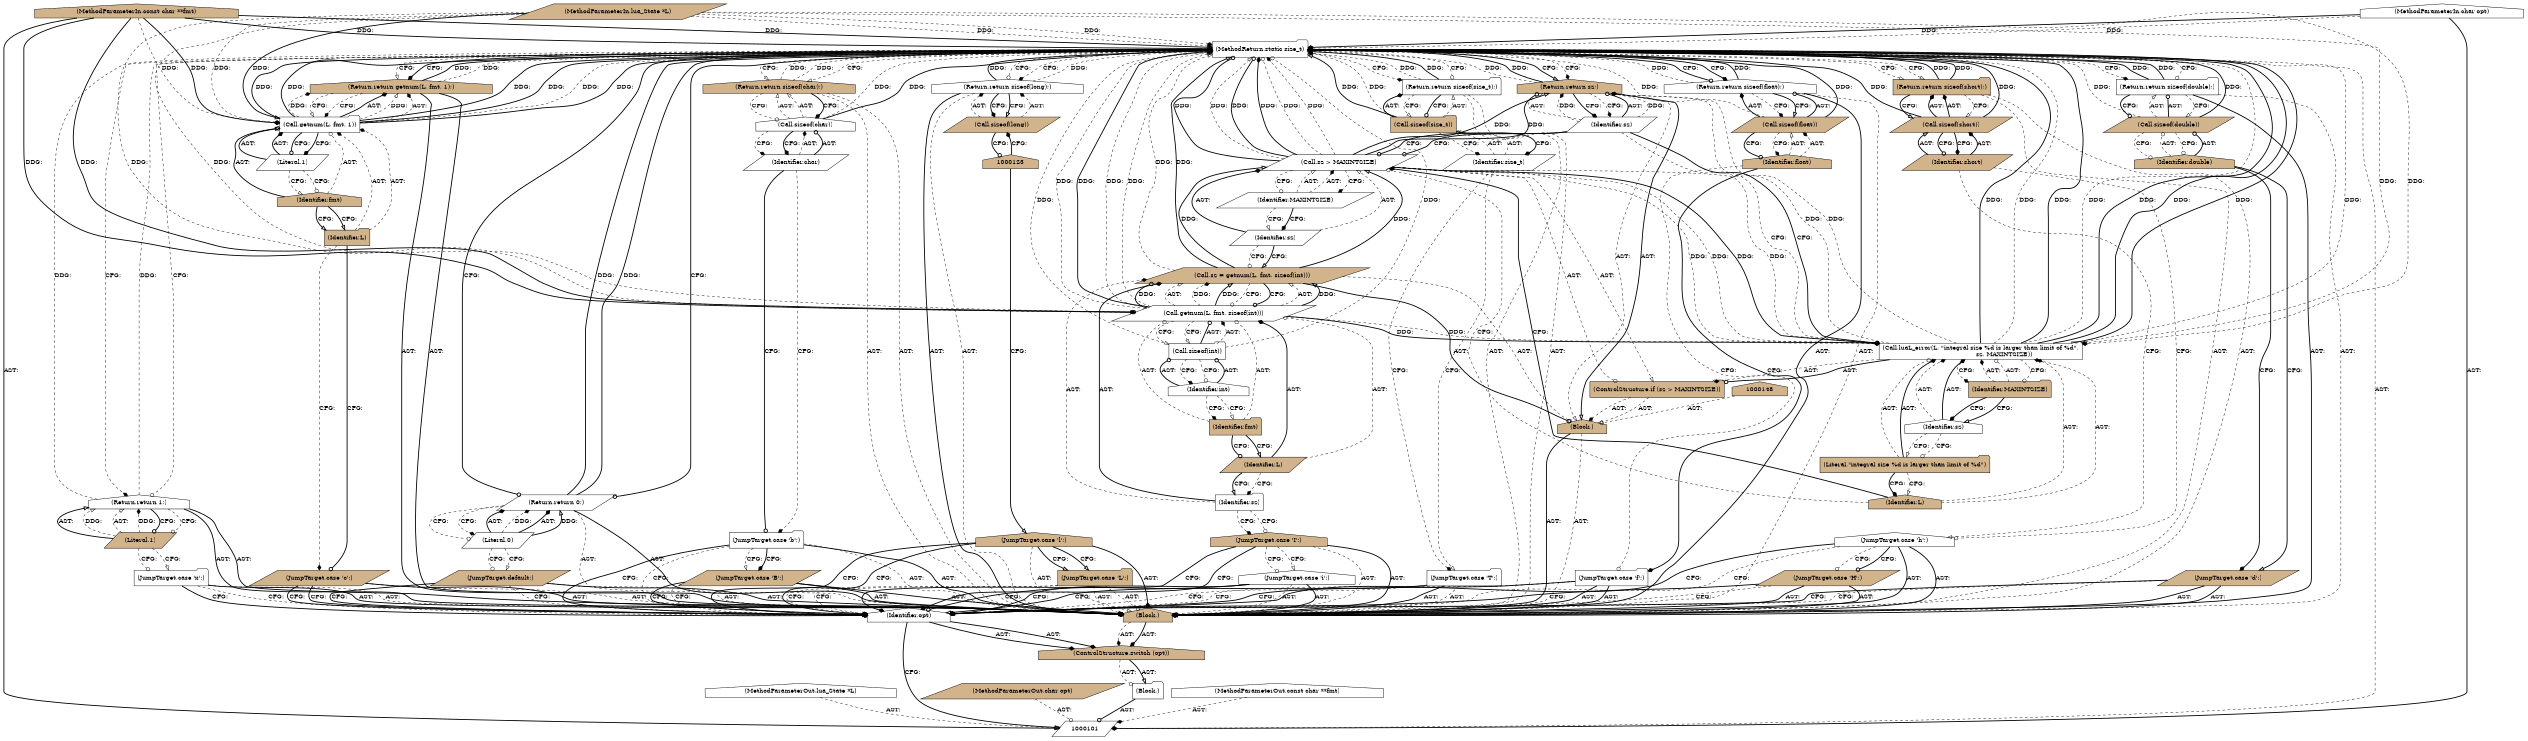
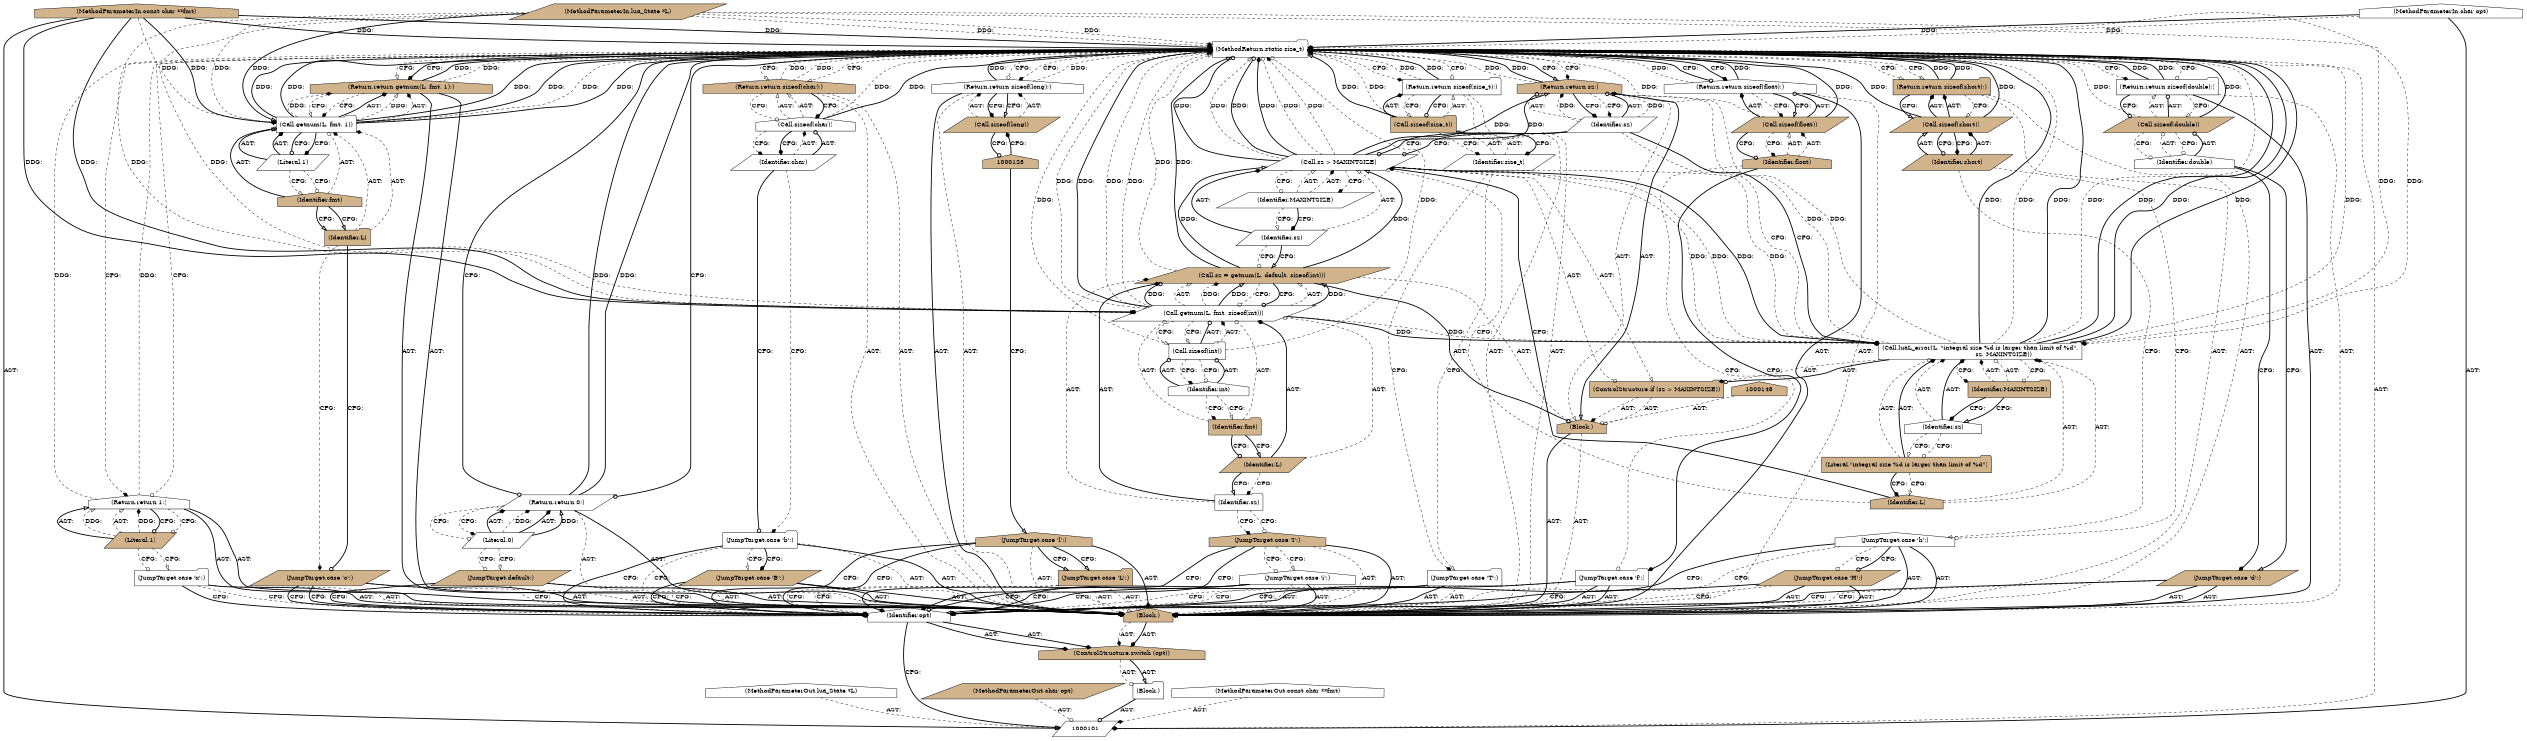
node "(Identifier,double)": fillcolor tan -> white
node "(Call,sz = getnum(L, fmt, sizeof(int)))": label "(Call,sz = getnum(L, fmt, sizeof(int)))" -> "(Call,sz = getnum(L, default, sizeof(int)))"
